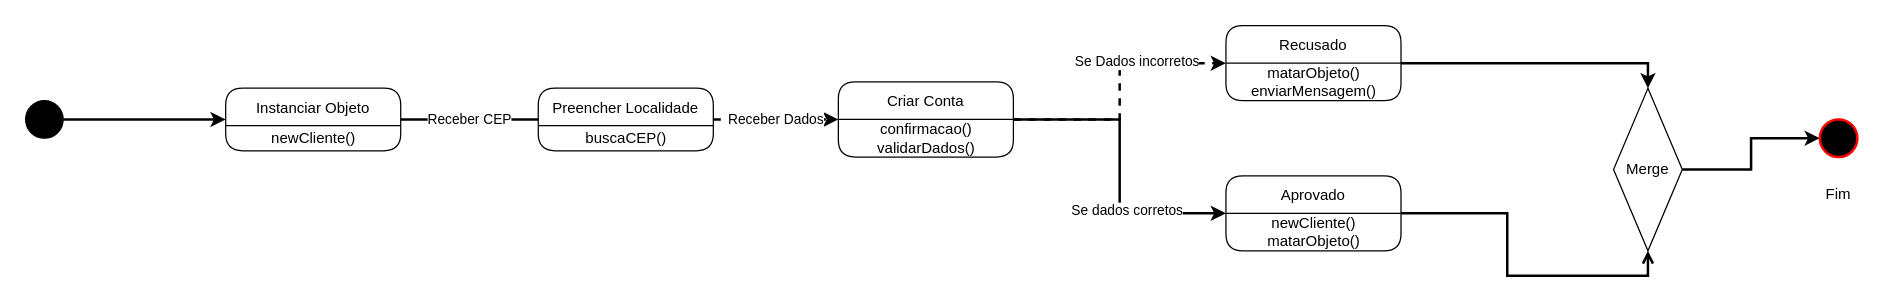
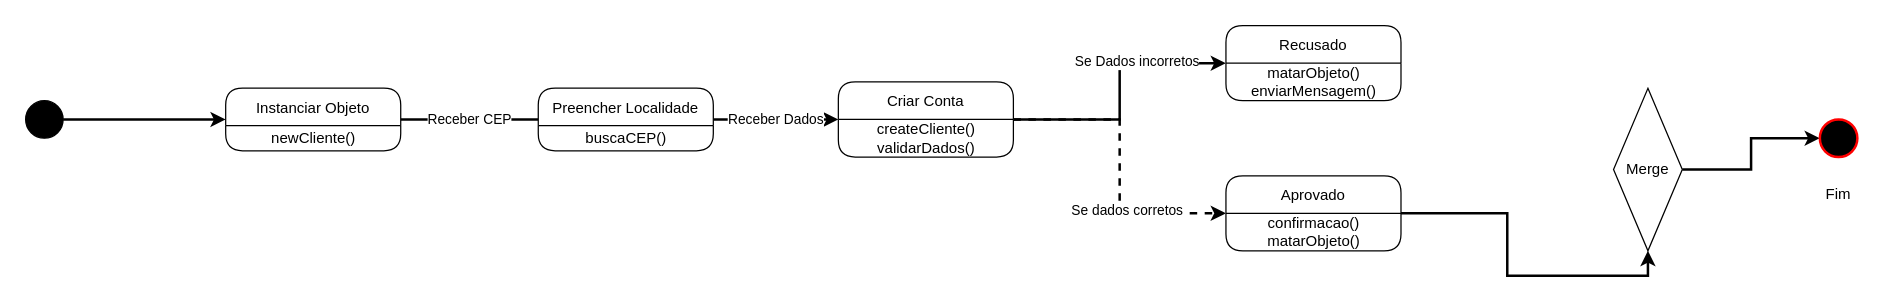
edge "Recusado" -> "Merge": removed
edge "Criar Conta" -> "Recusado": style dashed -> solid
edge "Preencher Localidade" -> "Criar Conta": style dashed -> solid
node "confirmacao() validarDados()": label "confirmacao() validarDados()" -> "createCliente() validarDados()"
edge "Criar Conta" -> "Aprovado": style solid -> dashed
node "newCliente() matarObjeto()": label "newCliente() matarObjeto()" -> "confirmacao() matarObjeto()"
edge "Aprovado" -> "Merge": arrowhead open -> classic
